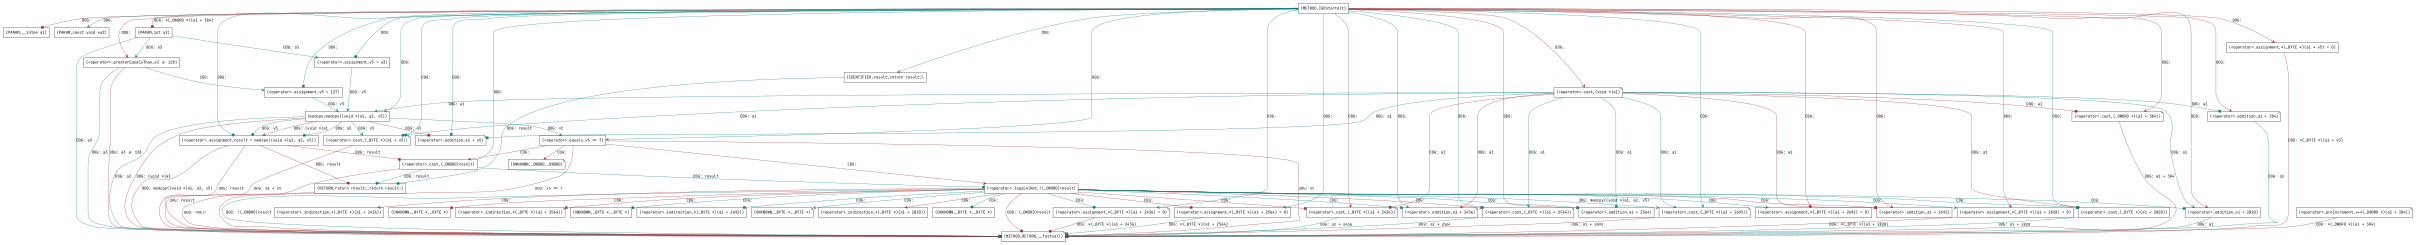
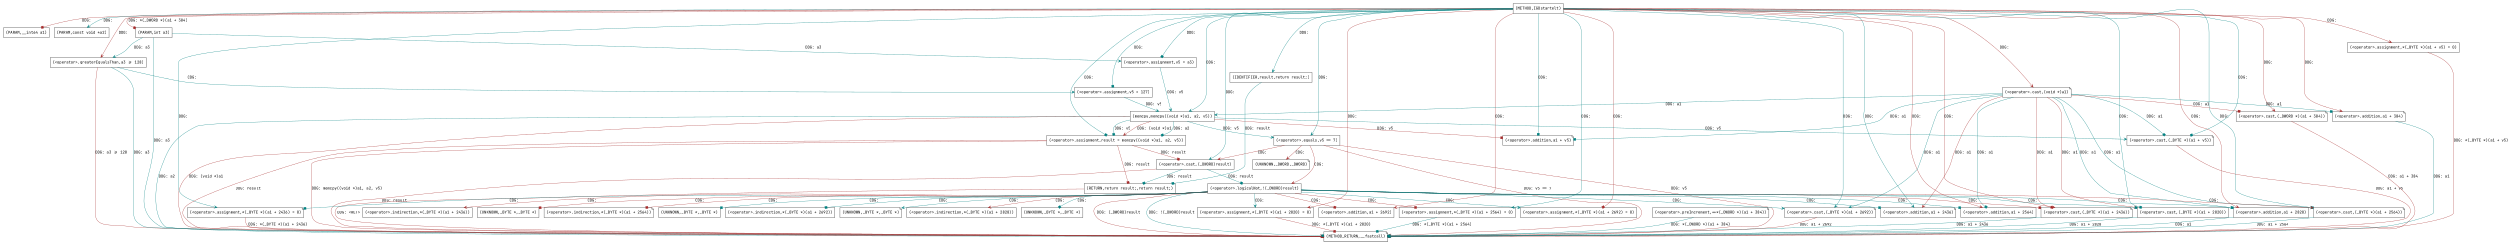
edge "(<operator>.cast,(_DWORD)result)" -> "(METHOD,IGDstartelt)": reversed
edge "(<operator>.cast,(void *)a1)" -> "(<operator>.addition,a1 + 2692)": removed, label "DDG: a1"
edge "(<operator>.logicalNot,!(_DWORD)result)" -> "(<operator>.cast,(_BYTE *)(a1 + 2692))": label "DDG: memcpy((void *)a1, a2, v5)" -> "CDG: "
edge "(<operator>.preIncrement,++*(_DWORD *)(a1 + 384))" -> "(METHOD_RETURN,__fastcall)": color brown -> teal
